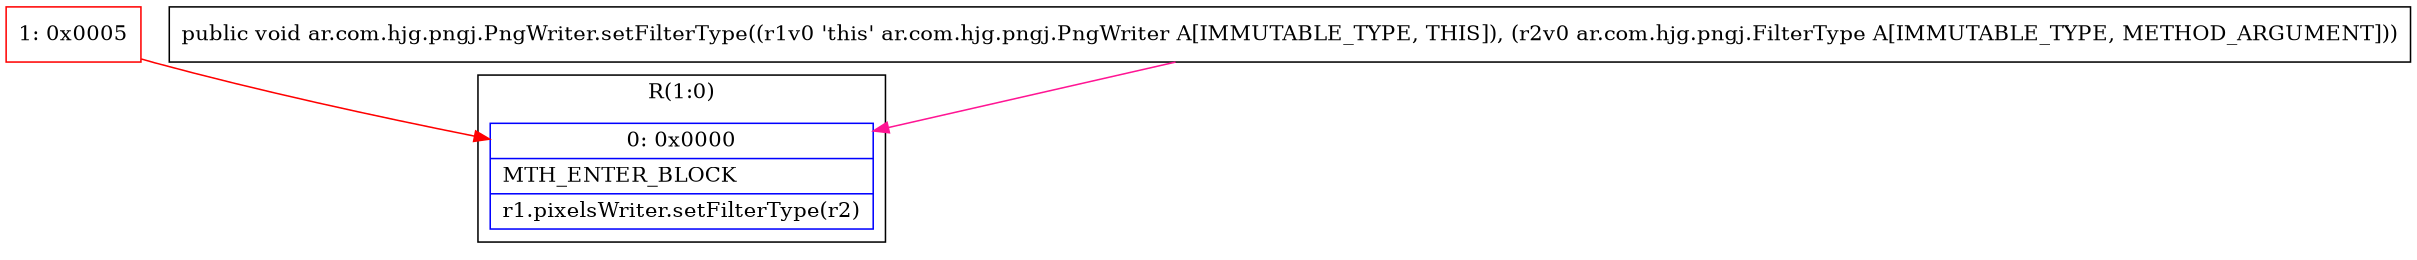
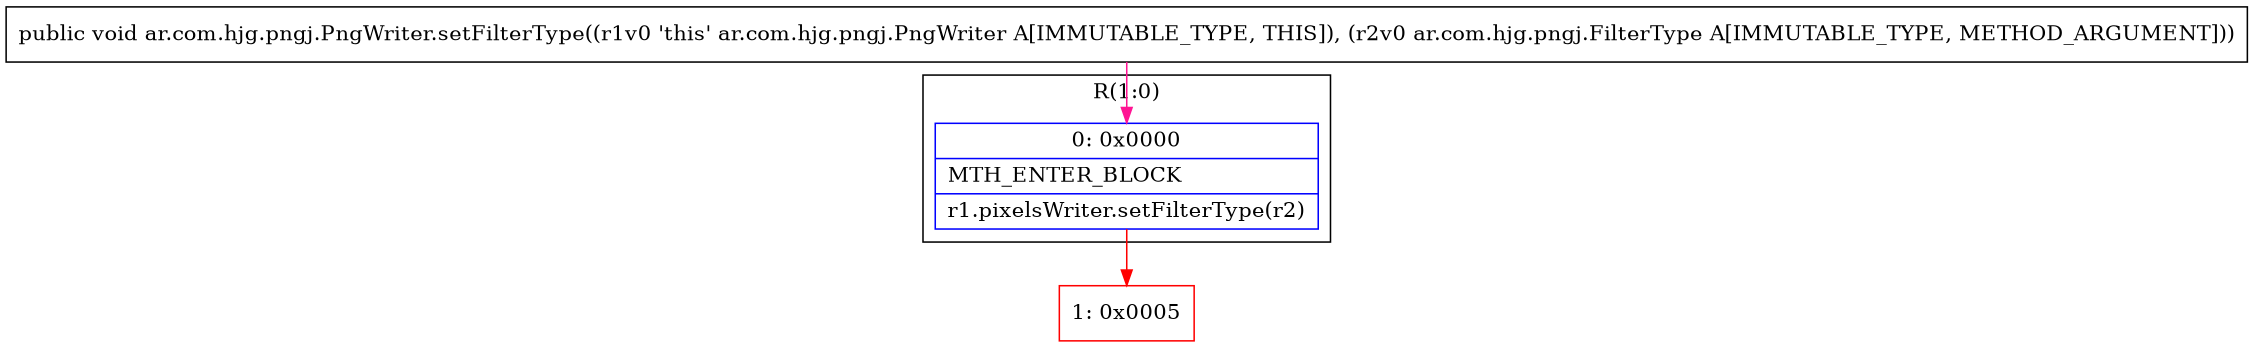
edge "1: 0x0005" -> "0: 0x0000": reversed
